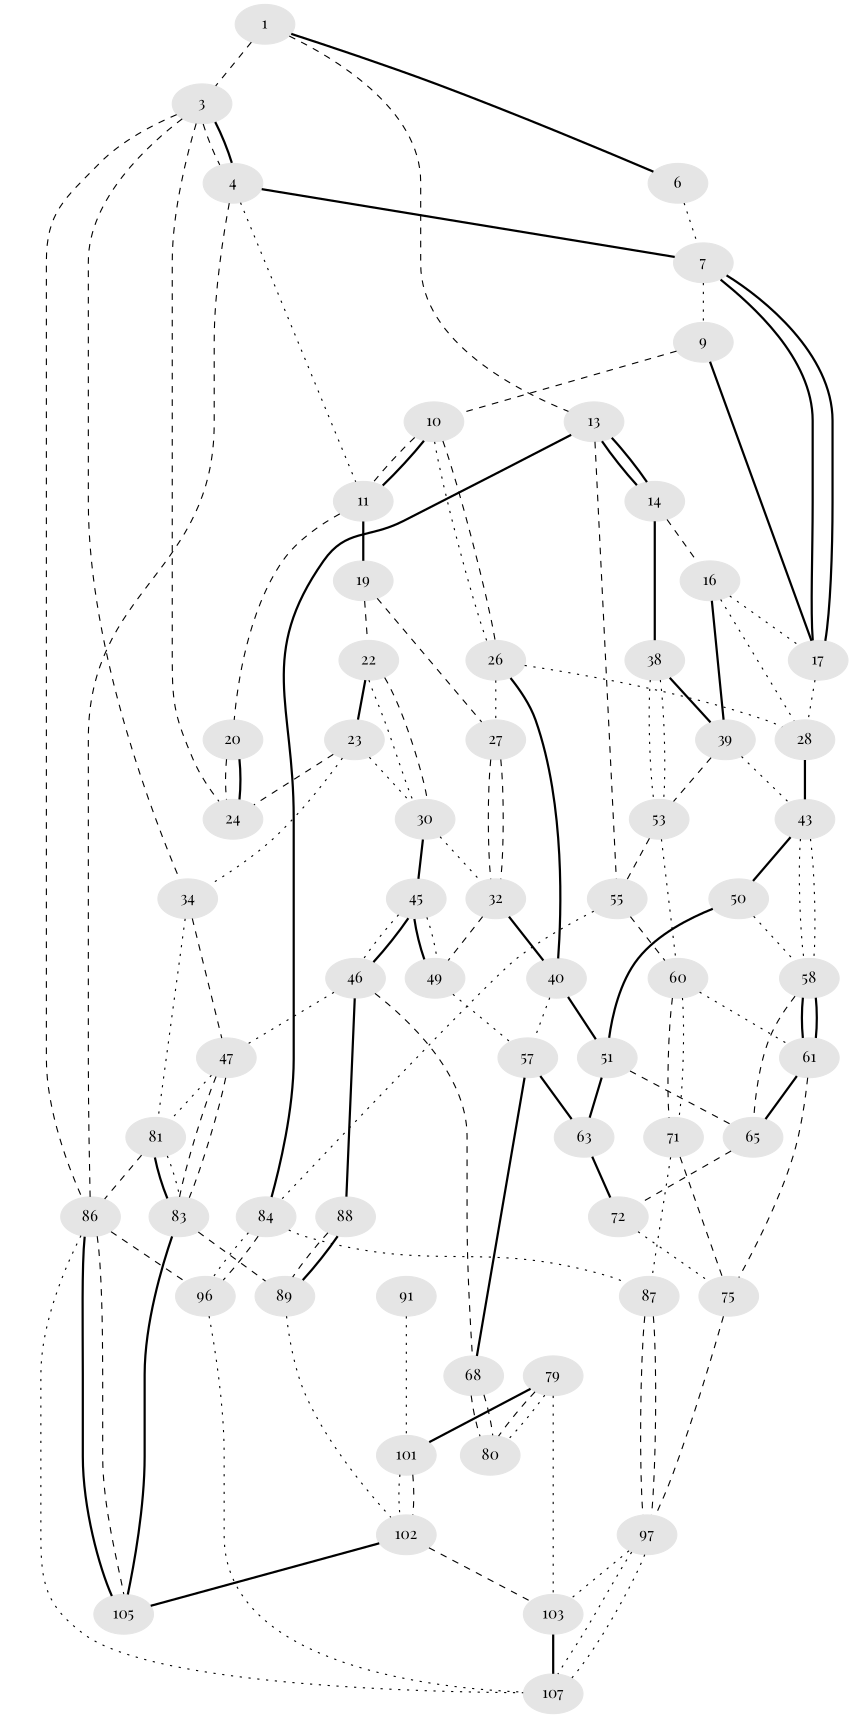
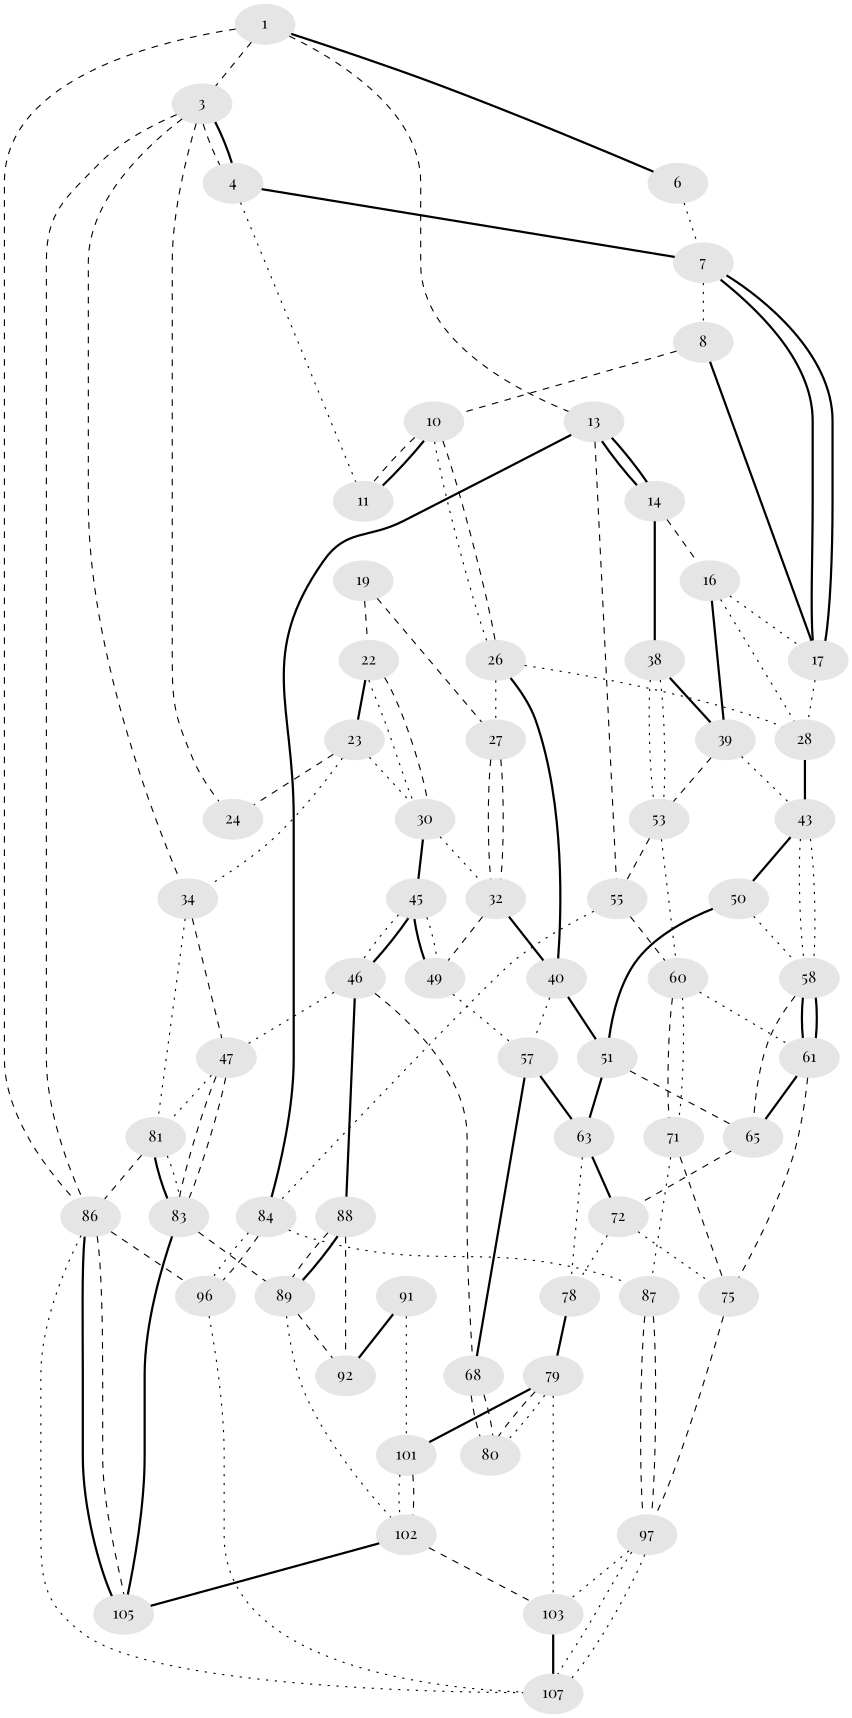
node "9": label "9" -> "8"
edge "11" -- "19": removed
edge "4" -- "86": now "1" -- "86"
node "20": removed
node "78": added
node "92": added
